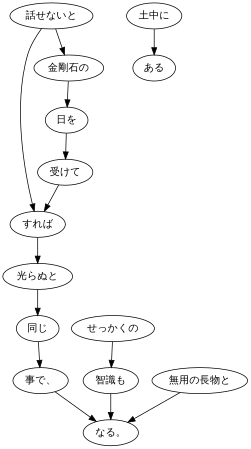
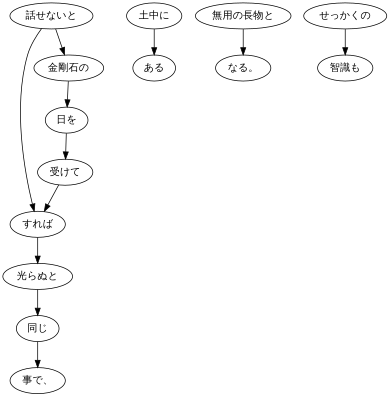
edge "智識も" -> "なる。": removed
edge "事で、" -> "なる。": removed
